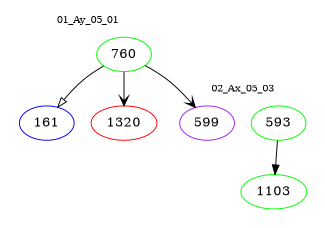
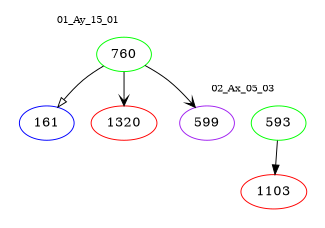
cluster "01_Ay_05_01": label "01_Ay_05_01" -> "01_Ay_15_01"
node "1103": color green -> red
